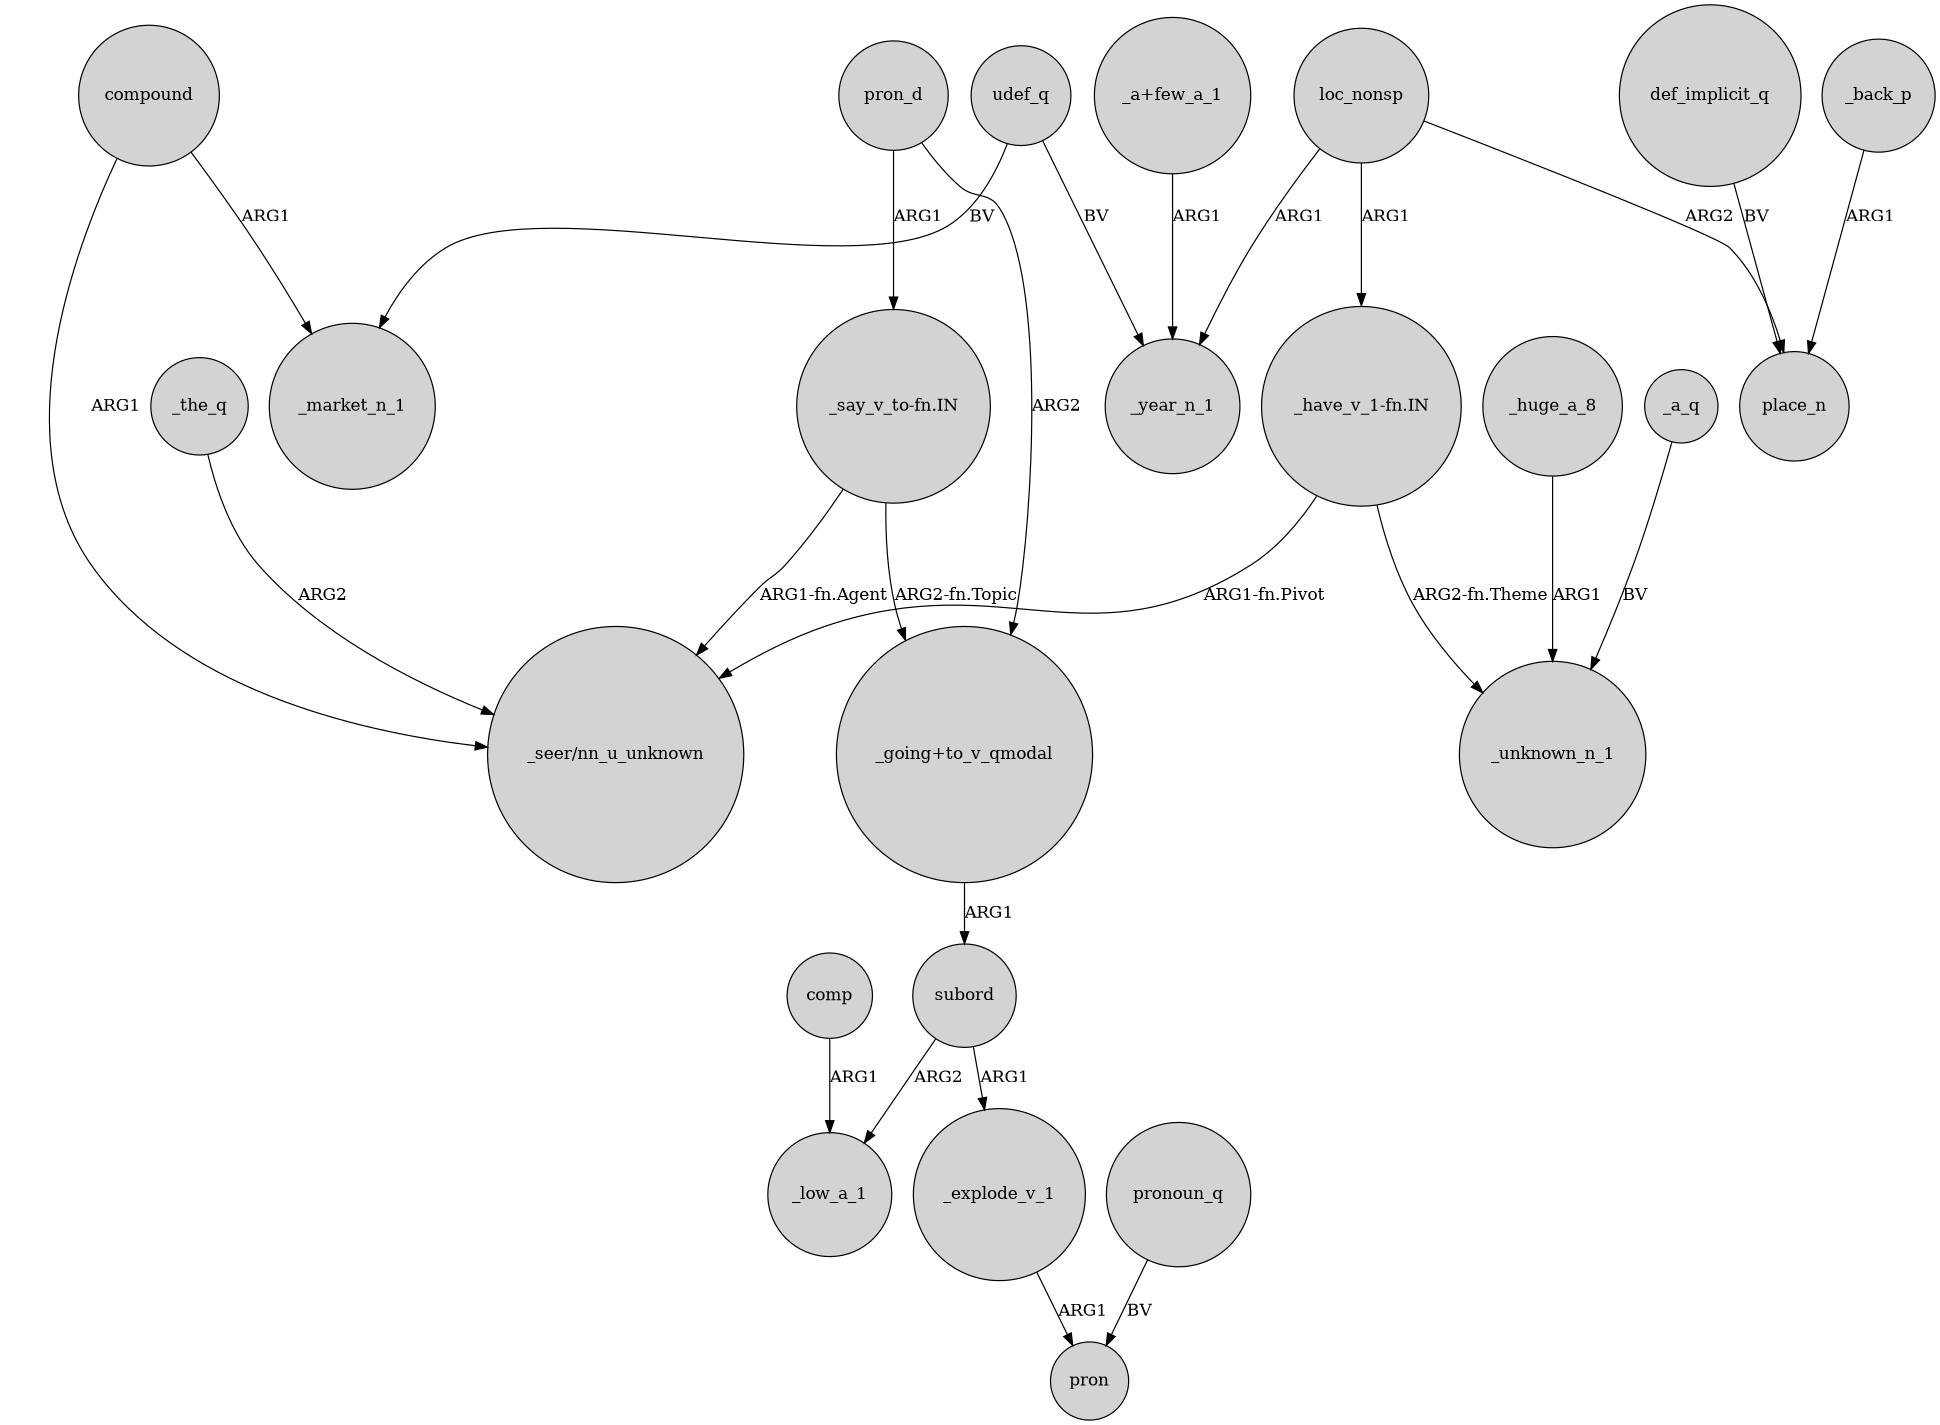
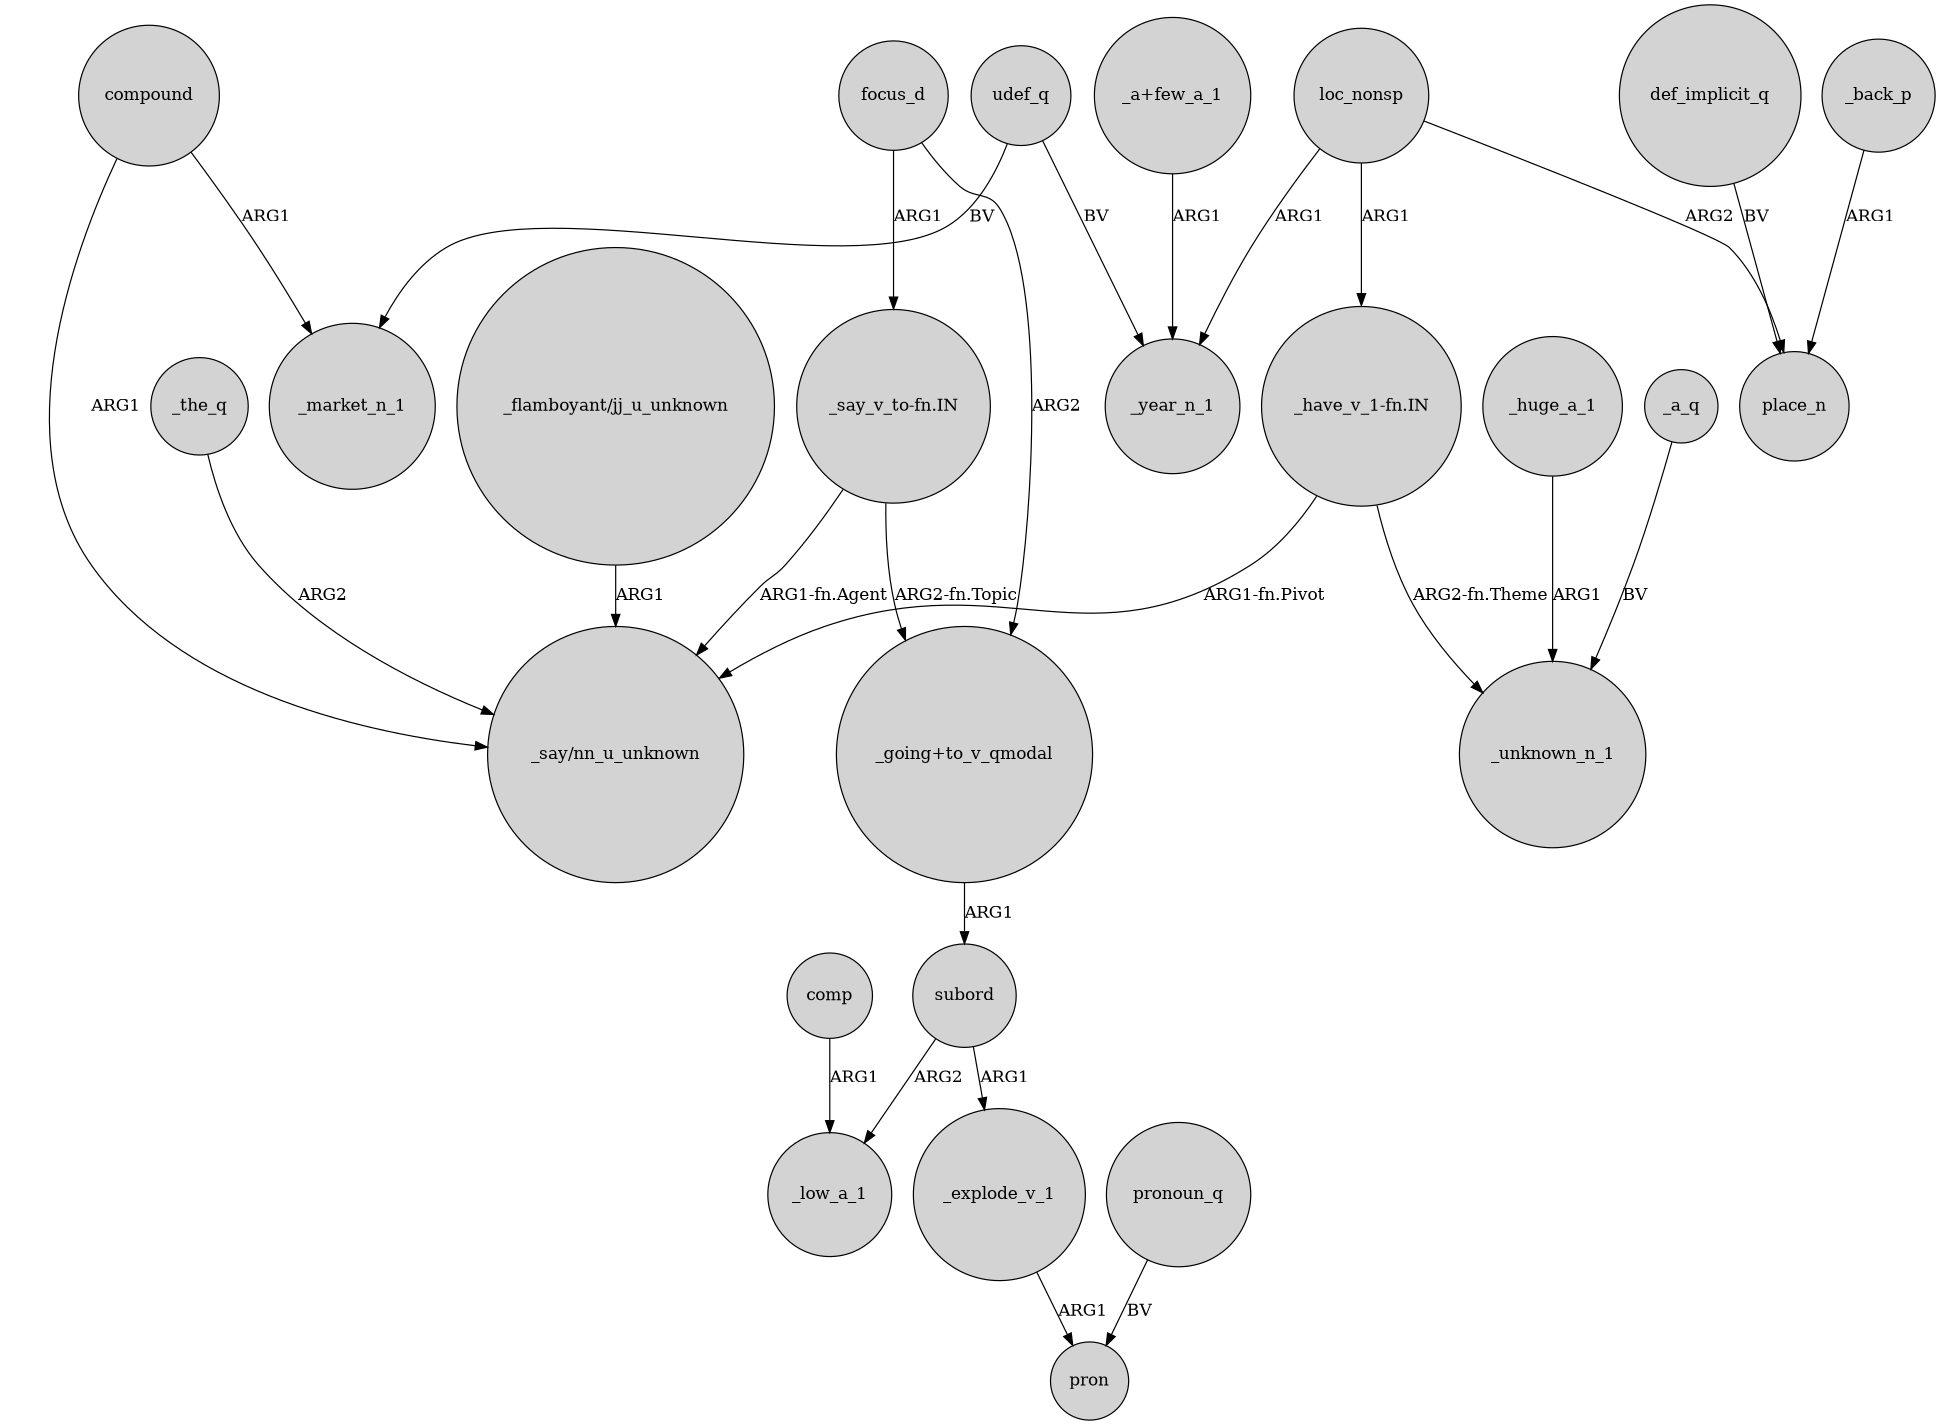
node "pron_d": label "pron_d" -> "focus_d"
node "_flamboyant/jj_u_unknown": added
node "_huge_a_8": label "_huge_a_8" -> "_huge_a_1"
node "_seer/nn_u_unknown": label "_seer/nn_u_unknown" -> "_say/nn_u_unknown"
